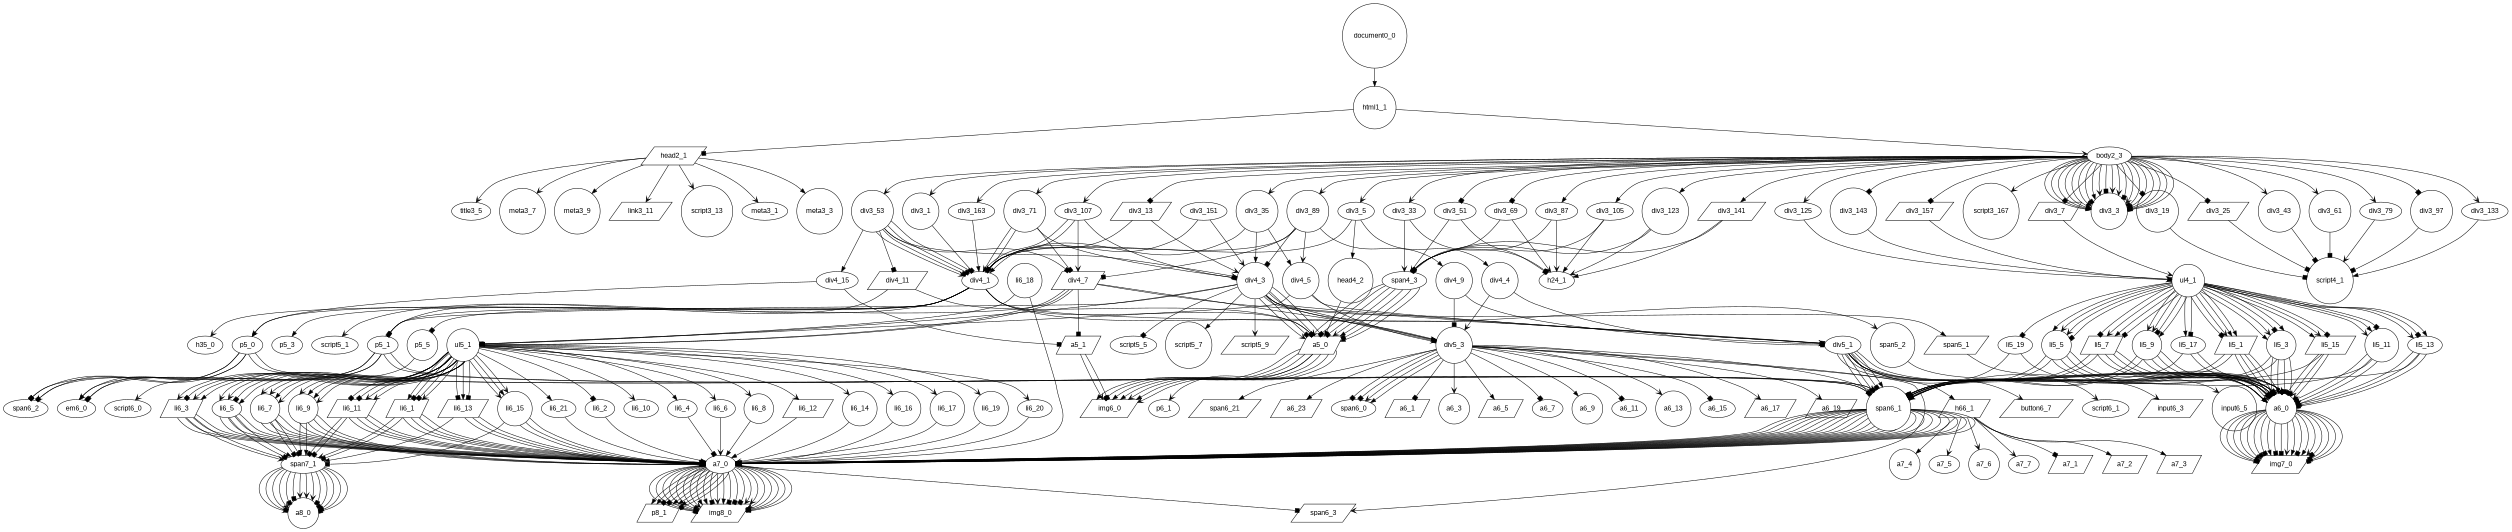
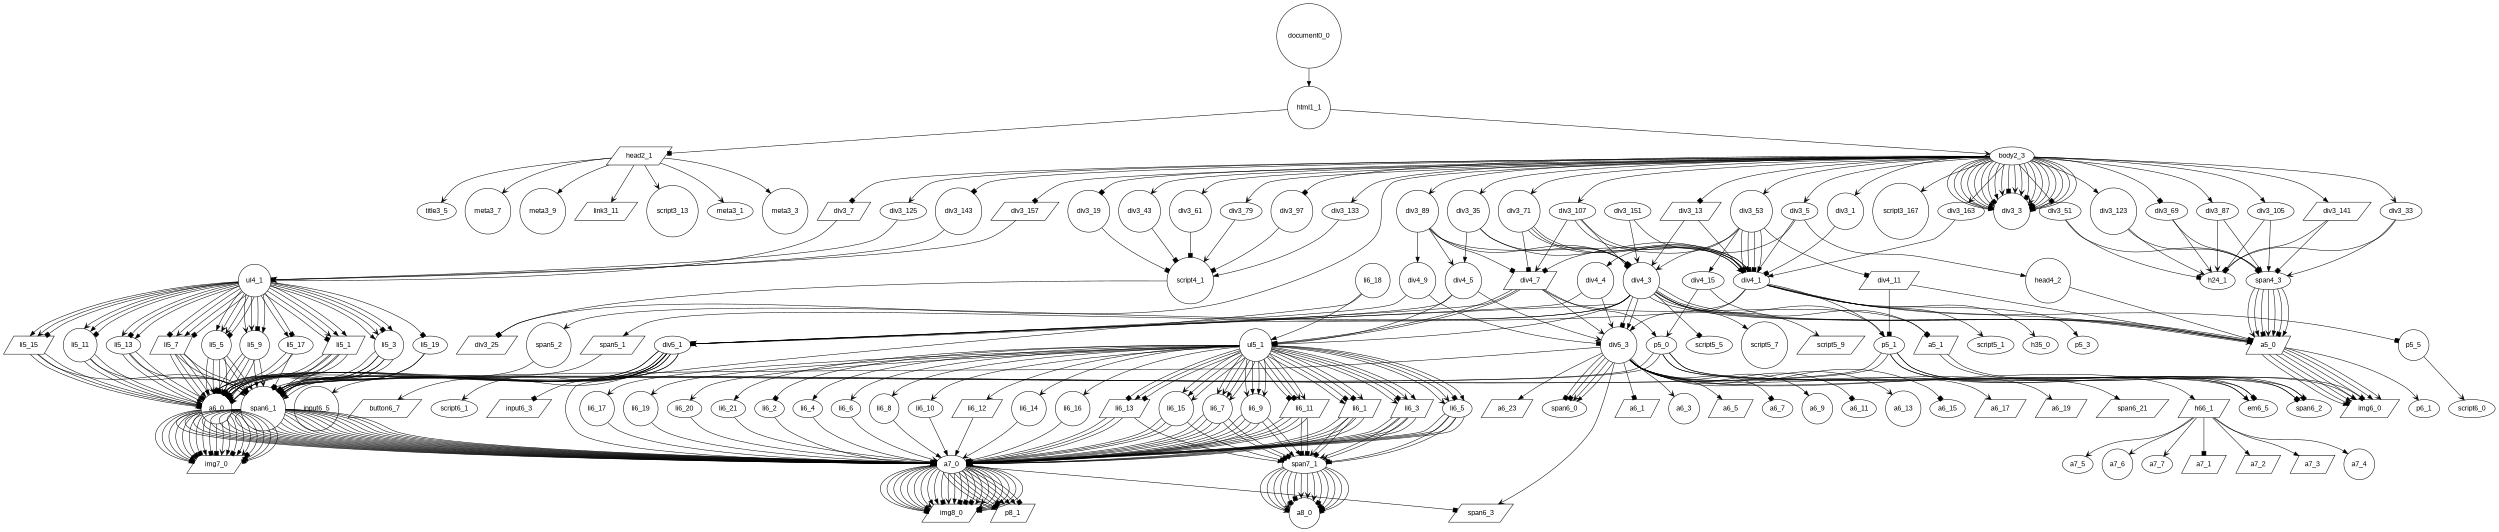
edge "div3_25" -> "script4_1": reversed
edge "div5_1" -> "input6_3": arrowhead vee -> box
node "em6_0": label "em6_0" -> "em6_5"
edge "li6_10" -> "a7_0": added
